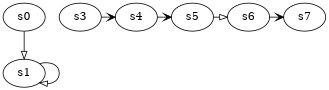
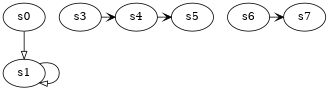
edge "s5" -> "s6": removed
